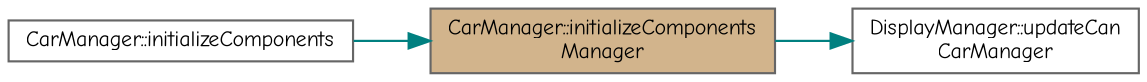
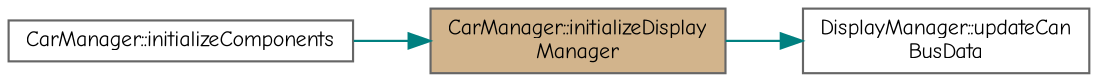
node "CarManager::initializeComponents Manager": label "CarManager::initializeComponents Manager" -> "CarManager::initializeDisplay Manager"
node "DisplayManager::updateCan CarManager": label "DisplayManager::updateCan CarManager" -> "DisplayManager::updateCan BusData"
